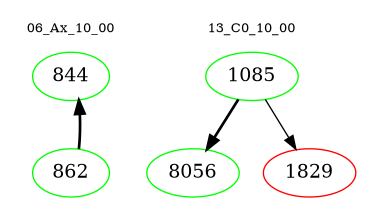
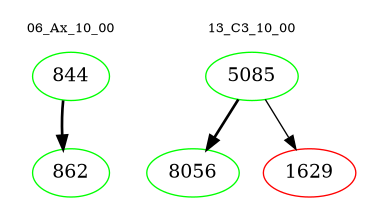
cluster "13_C0_10_00": label "13_C0_10_00" -> "13_C3_10_00"
node "1085": label "1085" -> "5085"
edge "862" -> "844": reversed
node "1829": label "1829" -> "1629"
